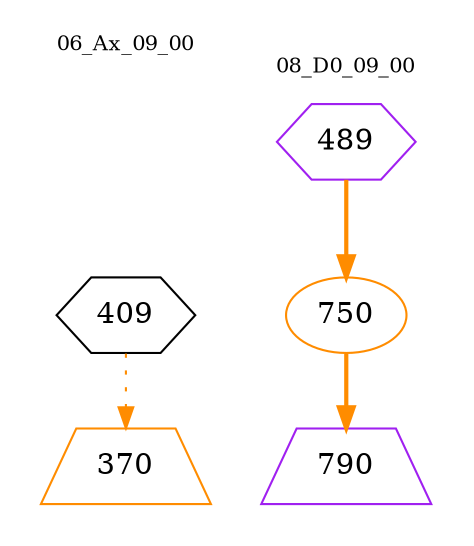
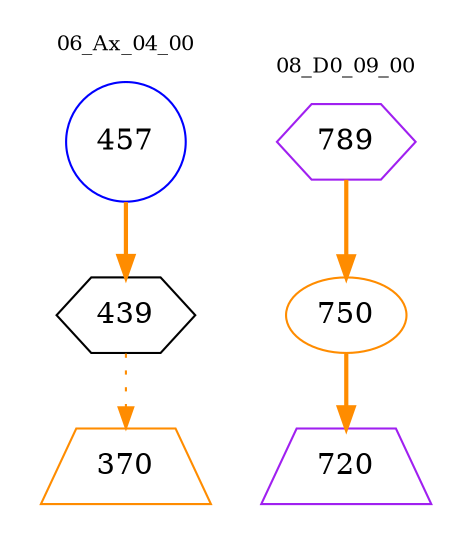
cluster "06_Ax_09_00": label "06_Ax_09_00" -> "06_Ax_04_00"
node "457": added
node "489": label "489" -> "789"
node "409": label "409" -> "439"
node "790": label "790" -> "720"
